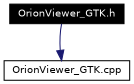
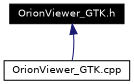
edge "OrionViewer_GTK.h" -> "OrionViewer_GTK.cpp": reversed
